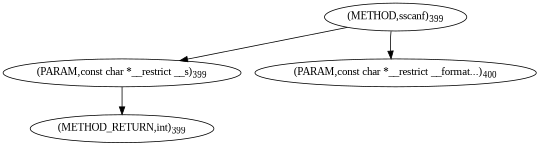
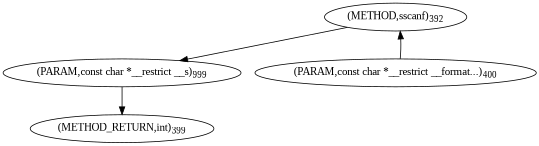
node "(METHOD,sscanf)": text "399" -> "392"
edge "(METHOD,sscanf)" -> "(PARAM,const char *__restrict __format...)": reversed
node "(PARAM,const char *__restrict __s)": text "399" -> "999"
